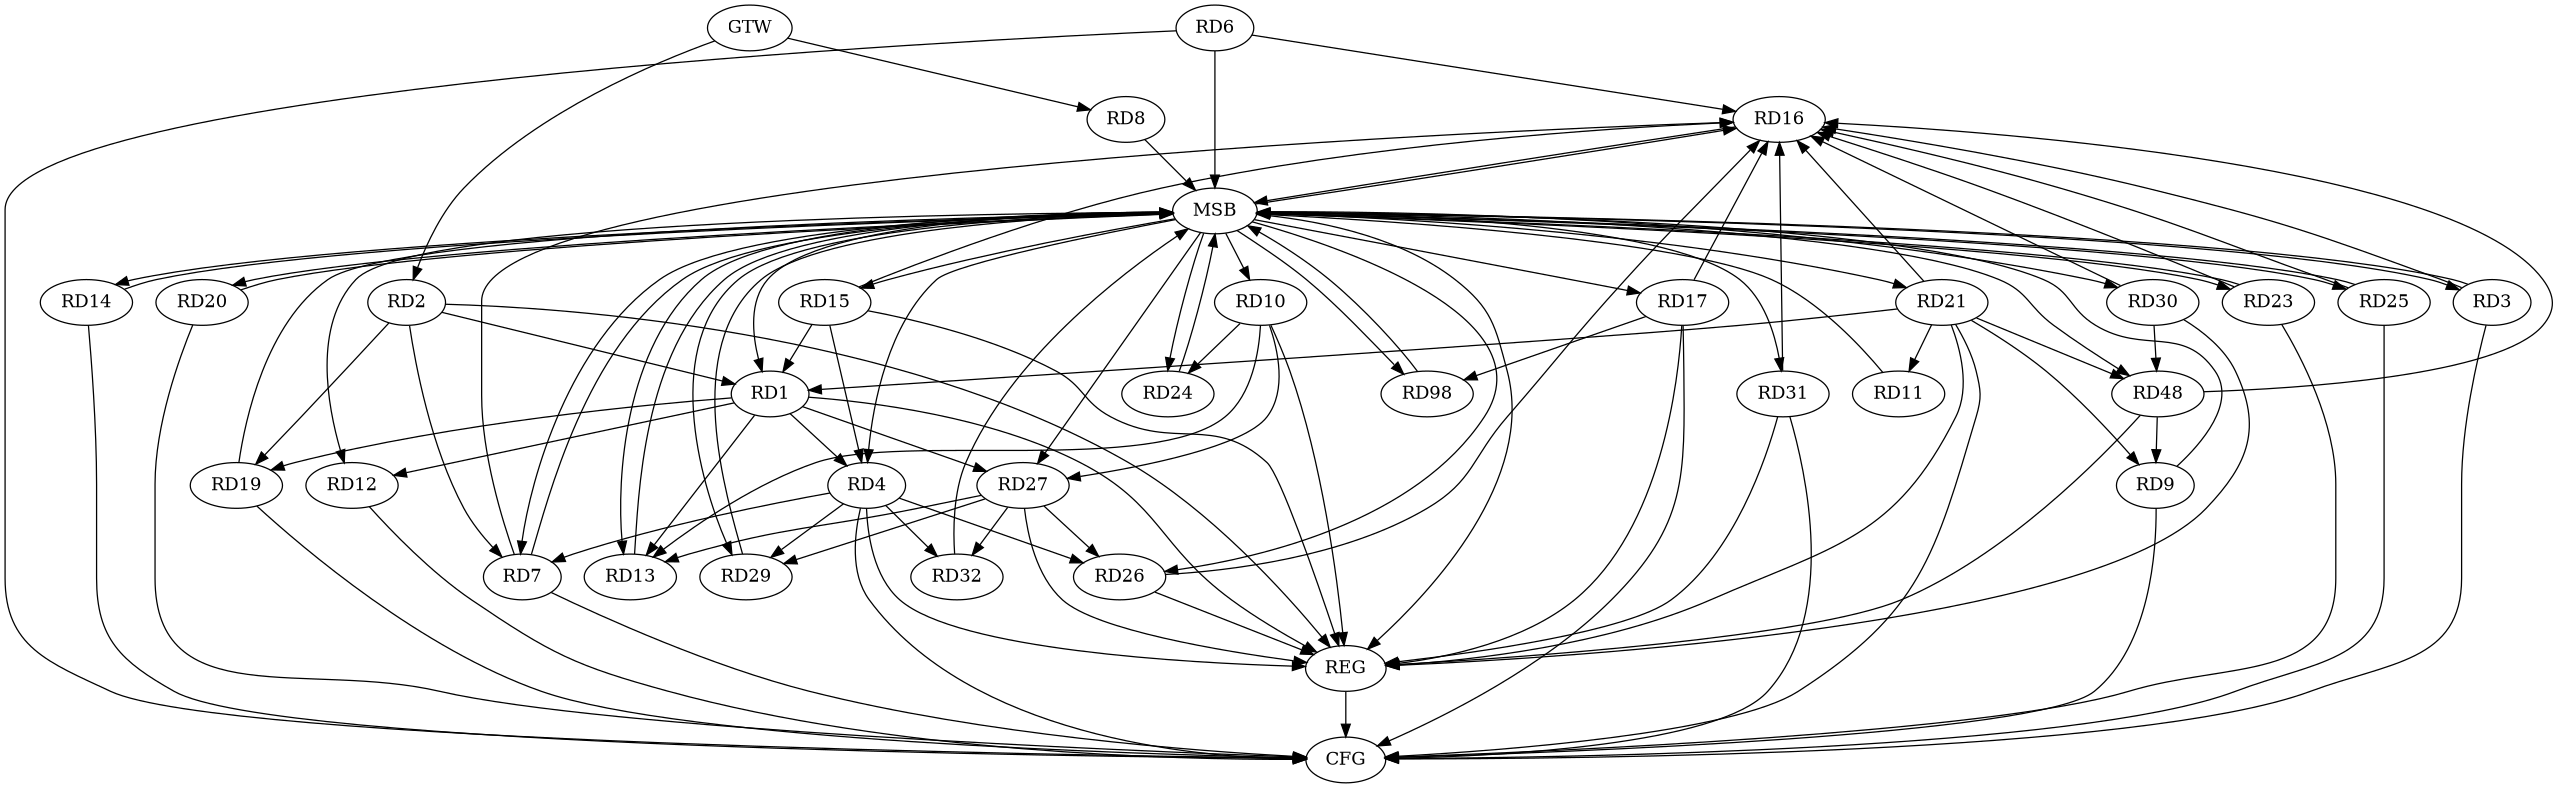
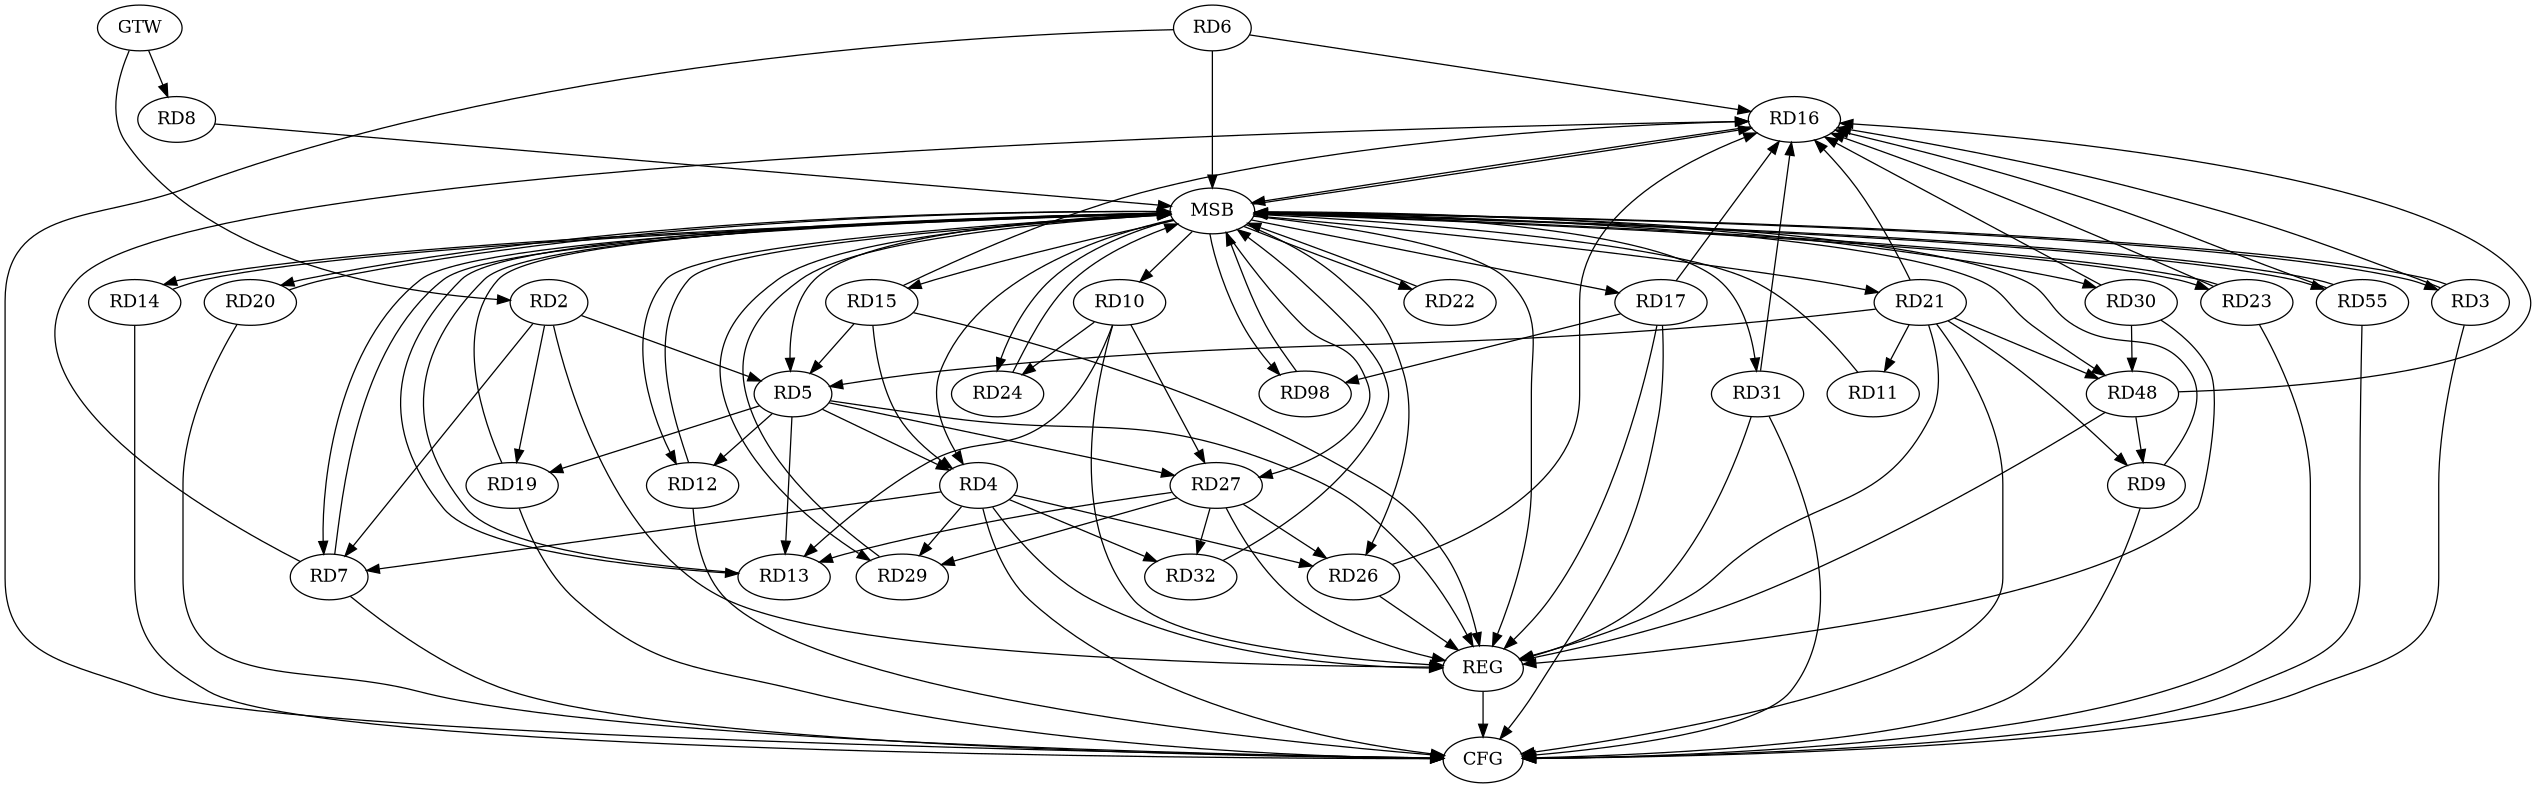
edge "RD12" -> "MSB": added
node "RD22": added
node "RD25": label "RD25" -> "RD55"
node "RD1": label "RD1" -> "RD5"
